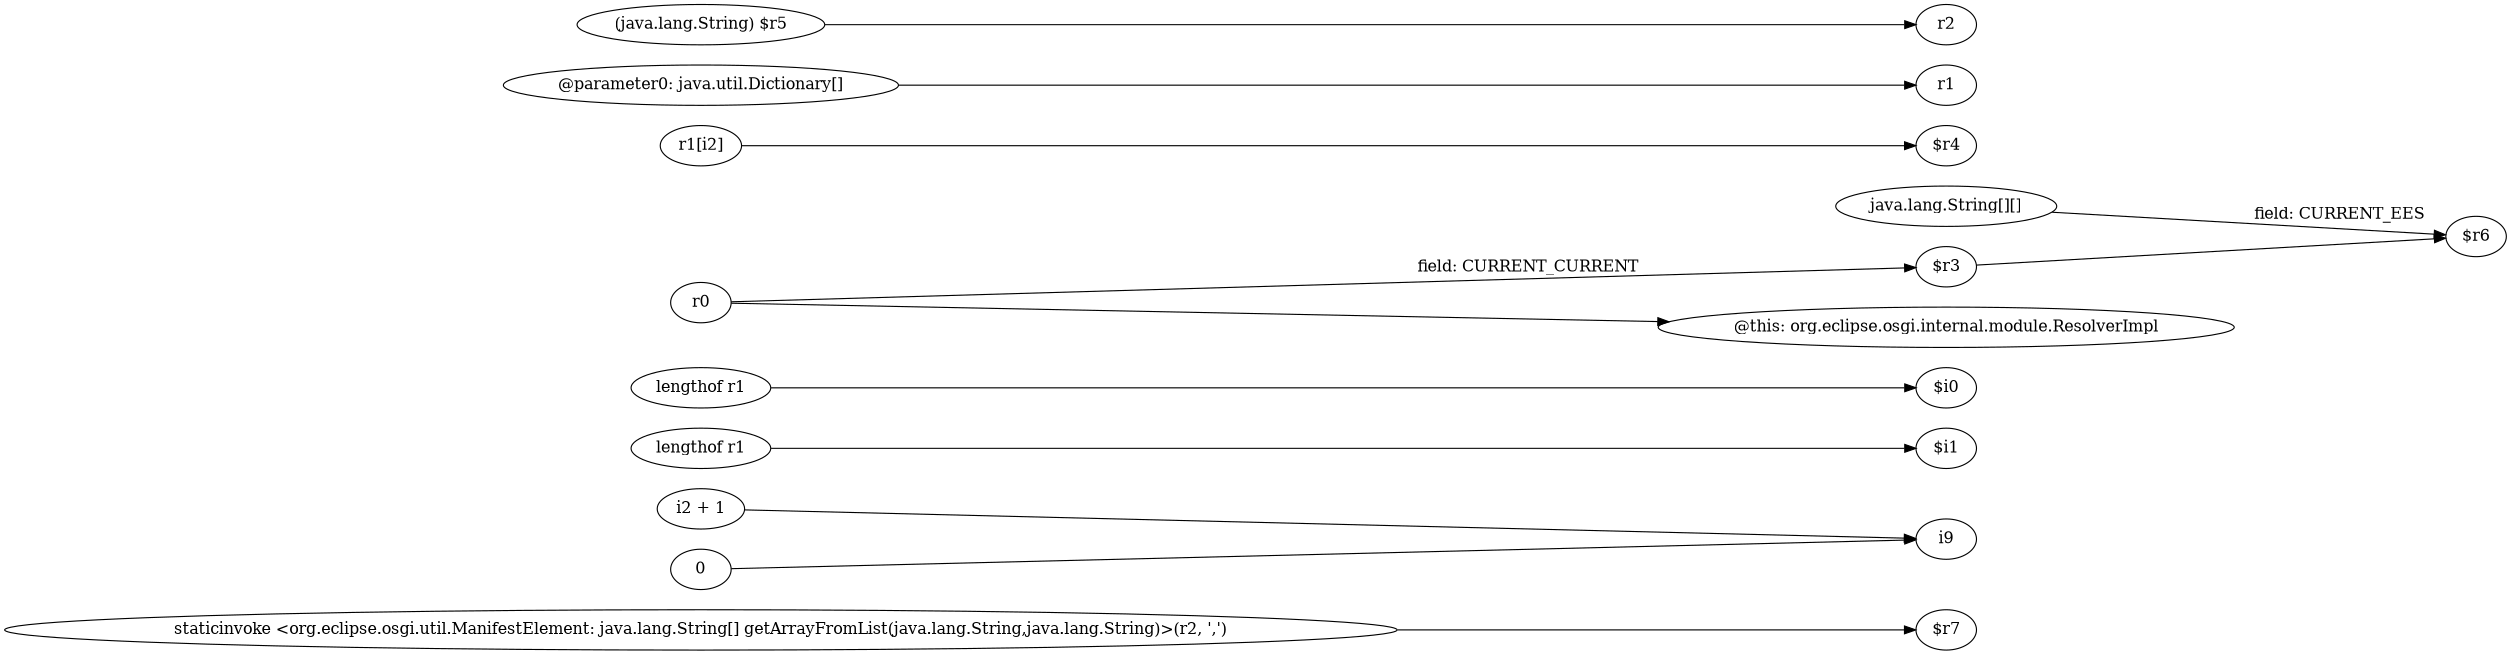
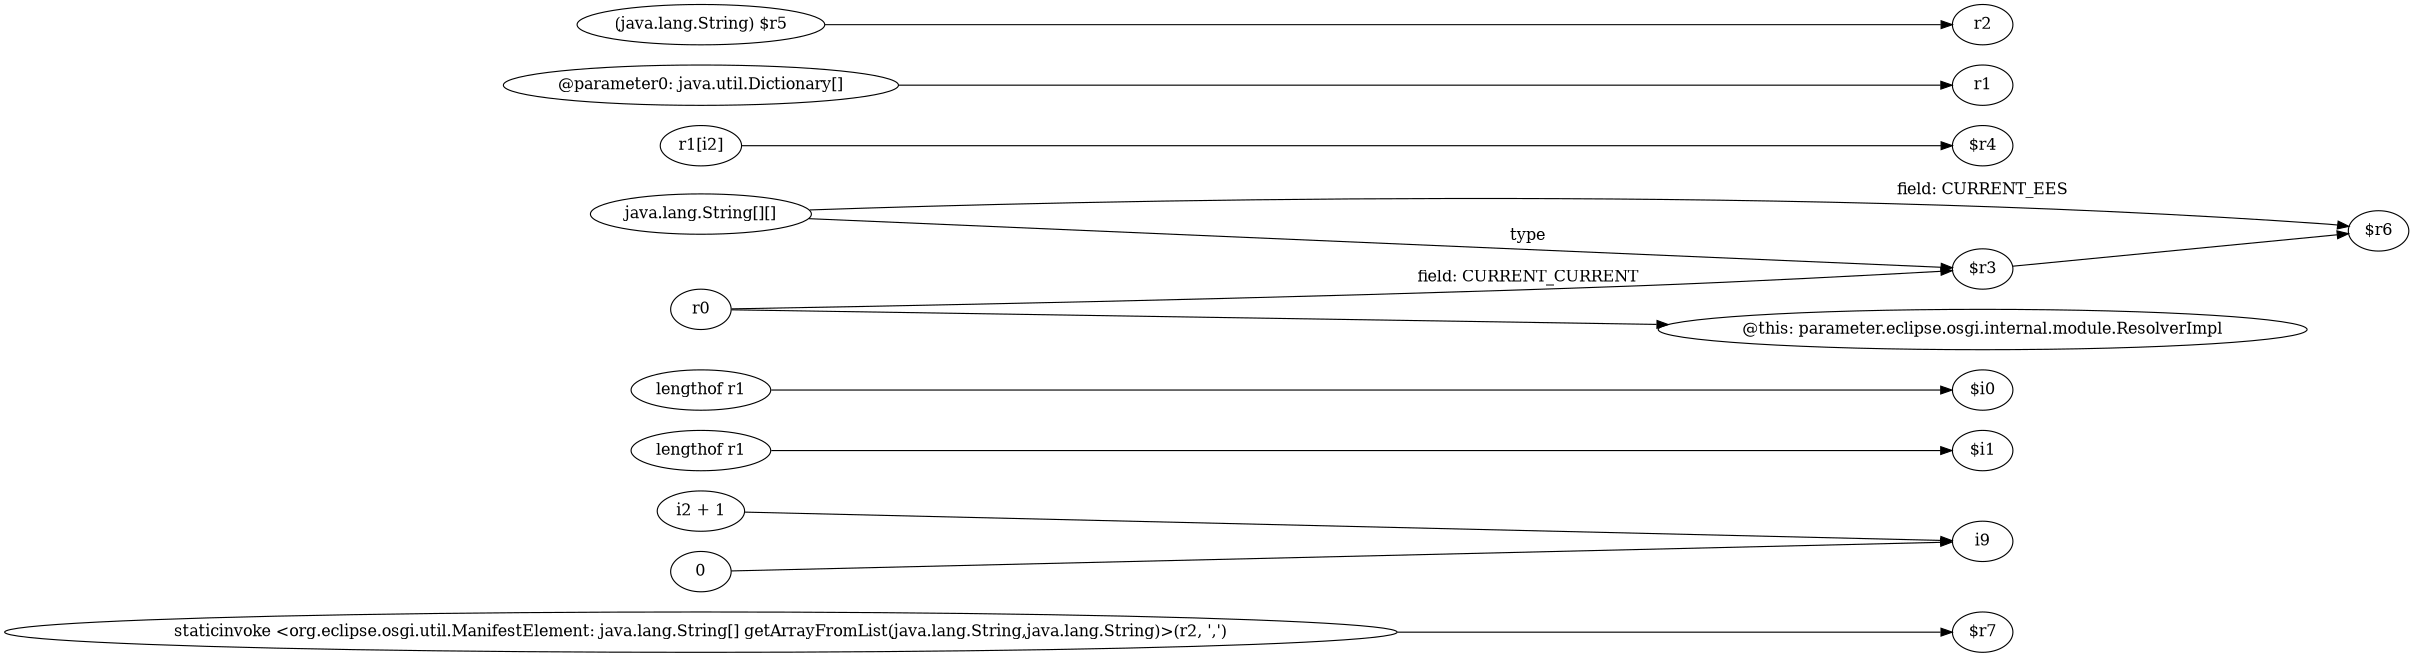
edge "java.lang.String[][]" -> "$r3": added, label "type"
node "@this: org.eclipse.osgi.internal.module.ResolverImpl": label "@this: org.eclipse.osgi.internal.module.ResolverImpl" -> "@this: parameter.eclipse.osgi.internal.module.ResolverImpl"
